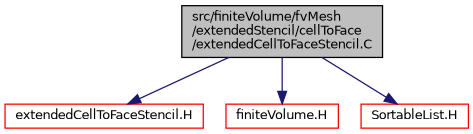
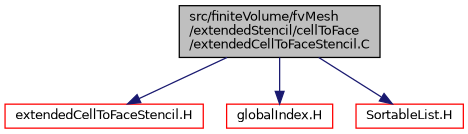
node "finiteVolume.H": label "finiteVolume.H" -> "globalIndex.H"
